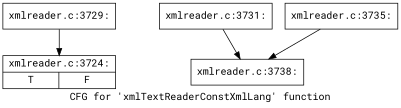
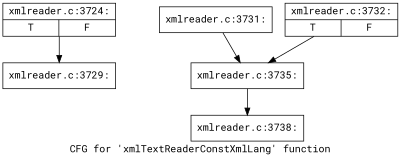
node "xmlreader.c:3732:": added
edge "xmlreader.c:3729:" -> "xmlreader.c:3724:": reversed
edge "xmlreader.c:3731:" -> "xmlreader.c:3738:": now "xmlreader.c:3731:" -> "xmlreader.c:3735:"
